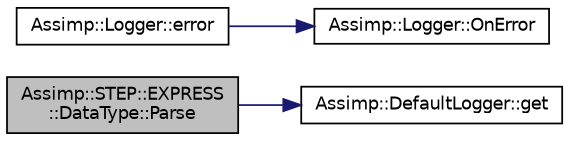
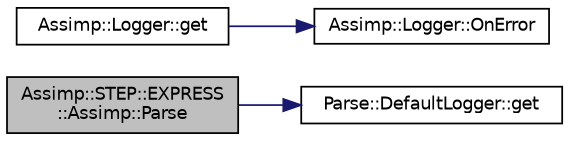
node "Assimp::Logger::error": label "Assimp::Logger::error" -> "Assimp::Logger::get"
node "Assimp::STEP::EXPRESS ::DataType::Parse": label "Assimp::STEP::EXPRESS ::DataType::Parse" -> "Assimp::STEP::EXPRESS ::Assimp::Parse"
node "Assimp::DefaultLogger::get": label "Assimp::DefaultLogger::get" -> "Parse::DefaultLogger::get"
